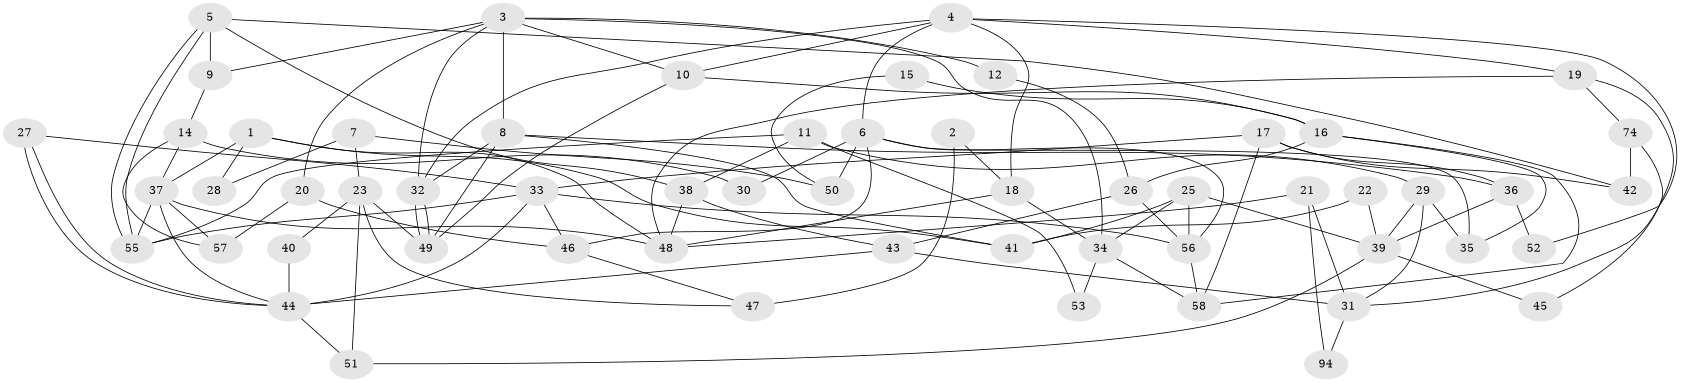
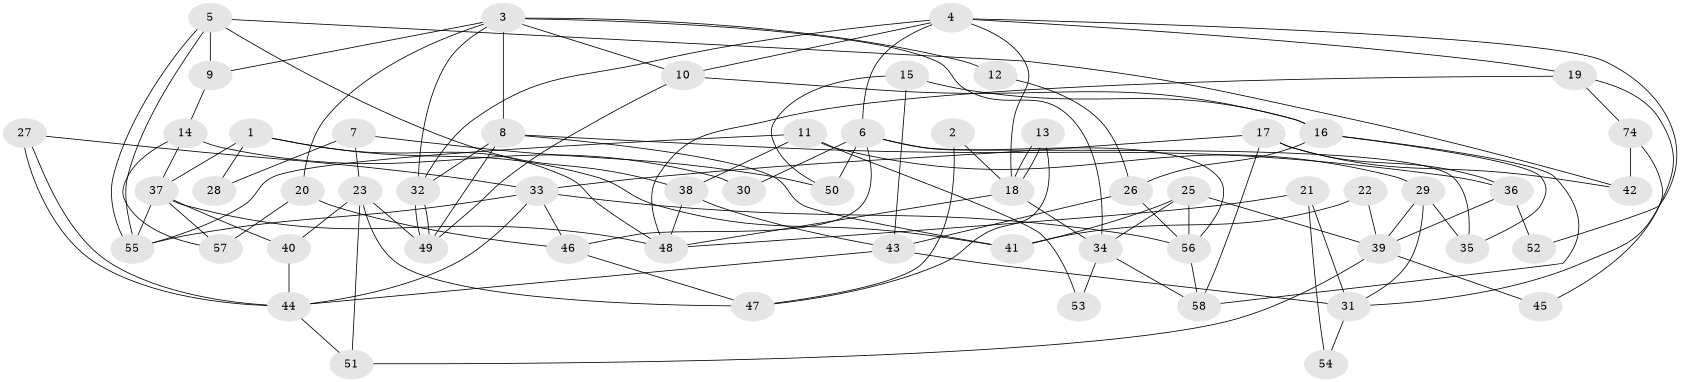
node "13": added
edge "15" -- "43": added
edge "37" -- "44": now "37" -- "40"
node "94": label "94" -> "54"
